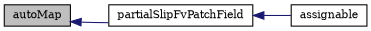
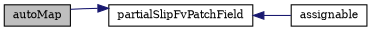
edge "partialSlipFvPatchField" -> "autoMap": reversed
